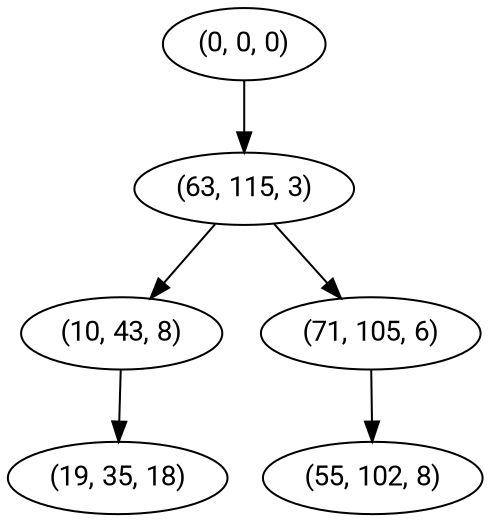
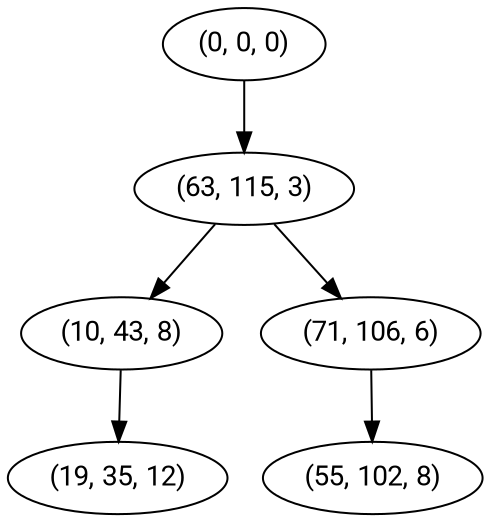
node "(71, 105, 6)": label "(71, 105, 6)" -> "(71, 106, 6)"
node "(19, 35, 18)": label "(19, 35, 18)" -> "(19, 35, 12)"
